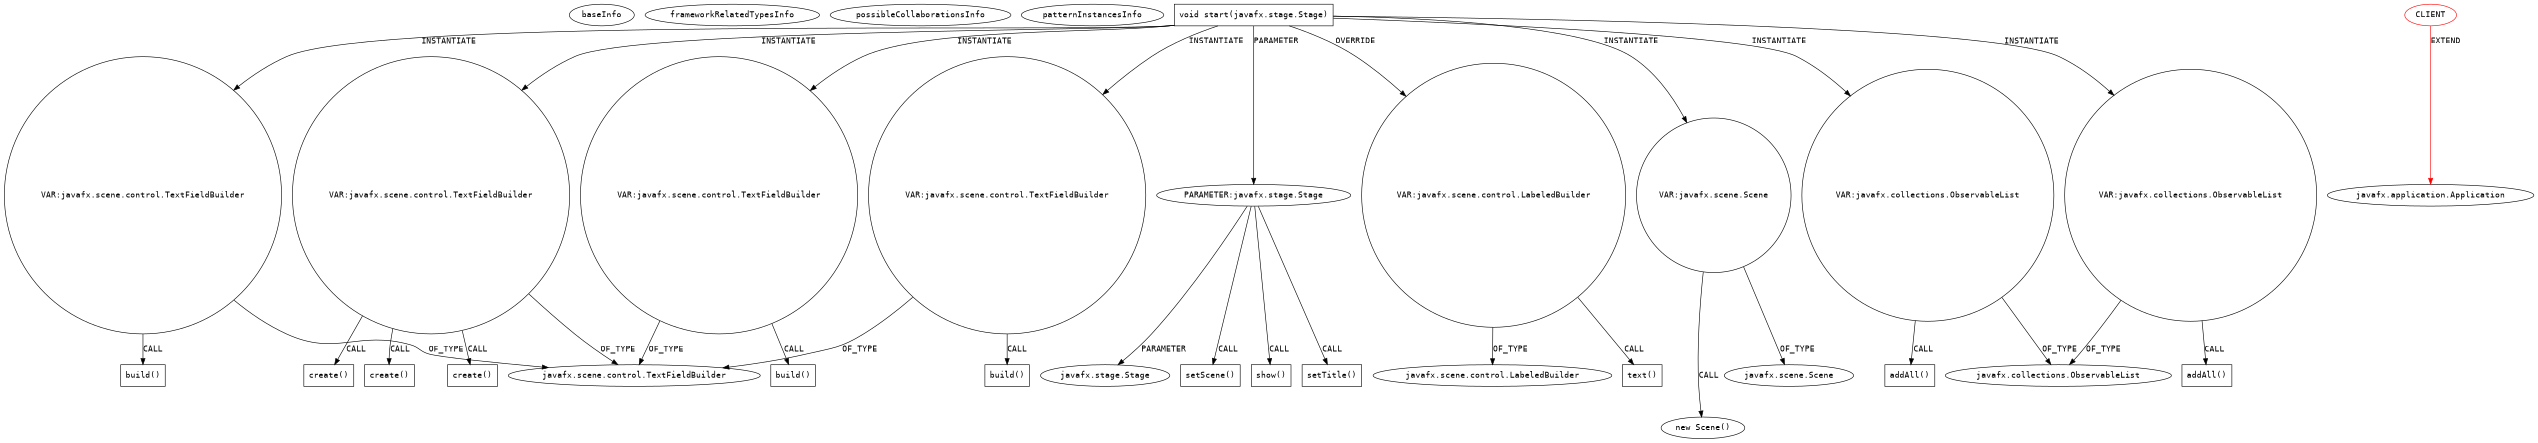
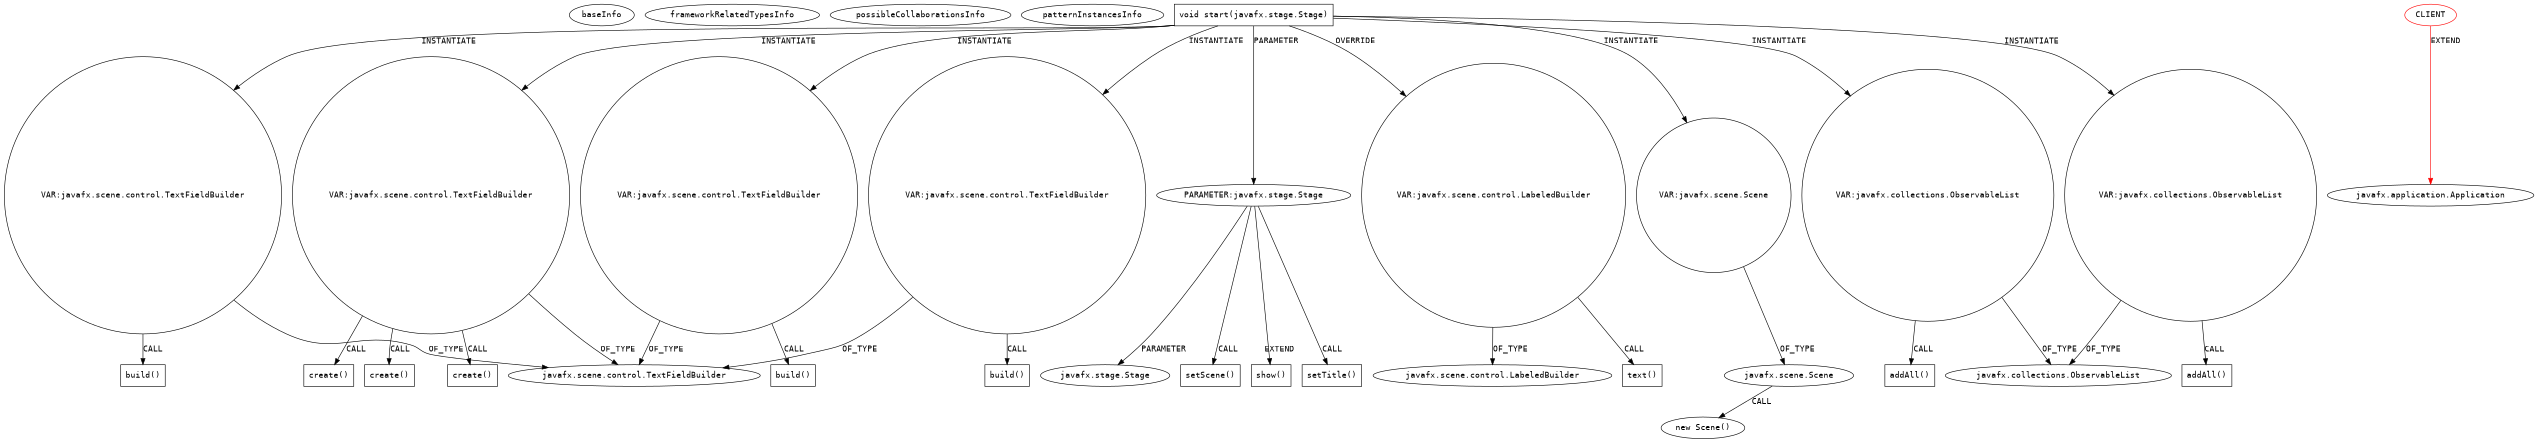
edge "VAR:javafx.scene.Scene" -> "new Scene()": now "javafx.scene.Scene" -> "new Scene()"
edge "PARAMETER:javafx.stage.Stage" -> "show()": label "CALL" -> "EXTEND"
